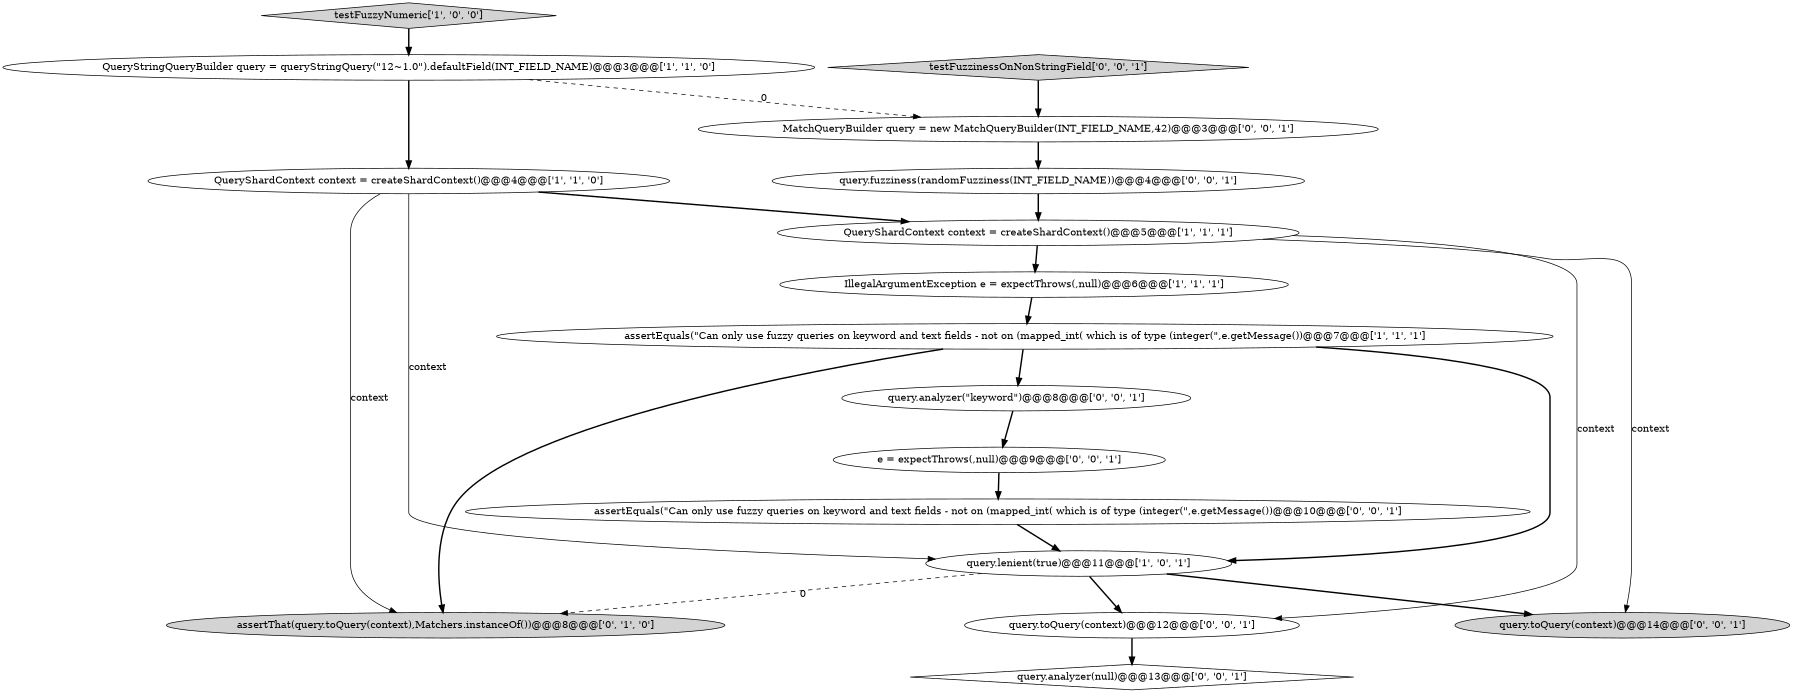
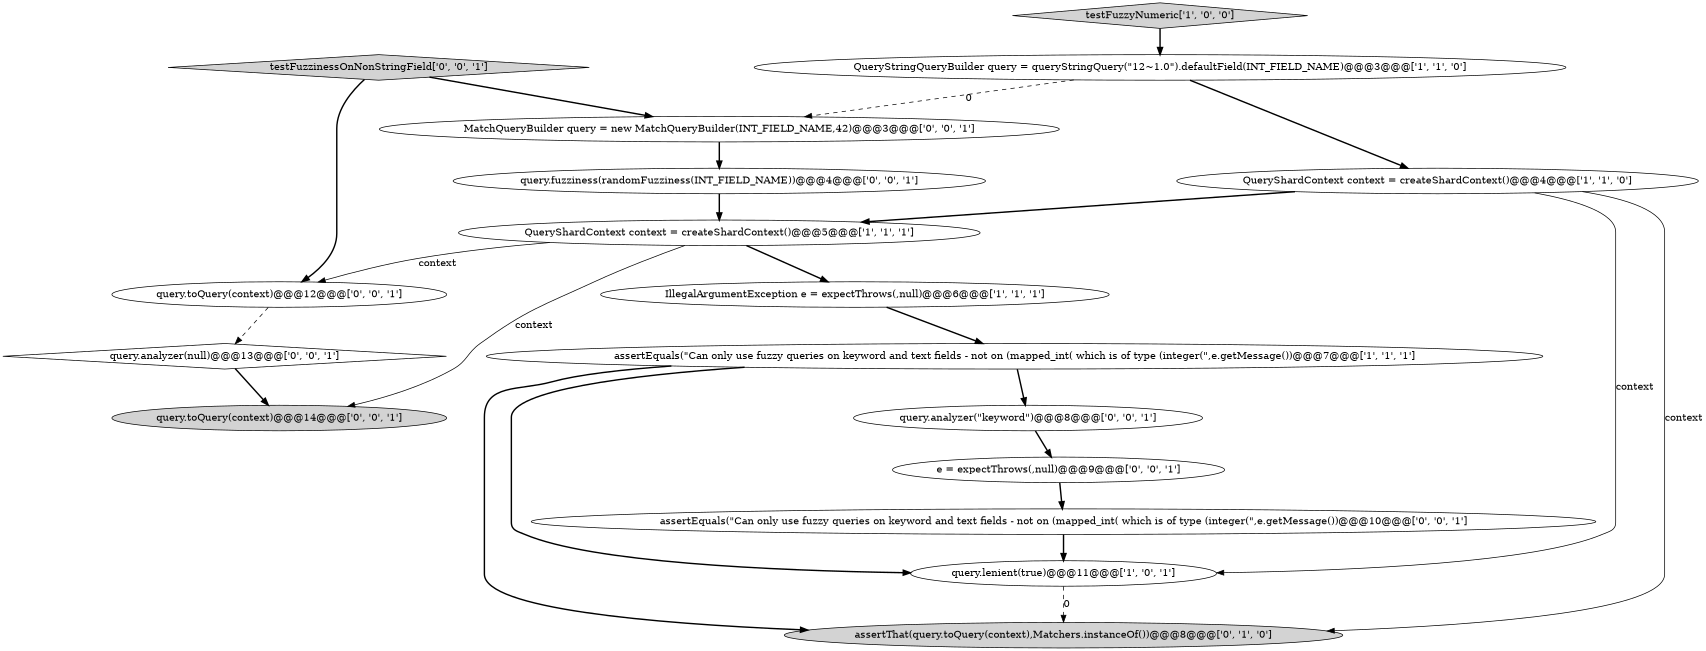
edge "query.lenient(true)@@@11@@@['1', '0', '1']" -> "query.toQuery(context)@@@12@@@['0', '0', '1']": now "testFuzzinessOnNonStringField['0', '0', '1']" -> "query.toQuery(context)@@@12@@@['0', '0', '1']"
edge "query.lenient(true)@@@11@@@['1', '0', '1']" -> "query.toQuery(context)@@@14@@@['0', '0', '1']": now "query.analyzer(null)@@@13@@@['0', '0', '1']" -> "query.toQuery(context)@@@14@@@['0', '0', '1']"
edge "query.toQuery(context)@@@12@@@['0', '0', '1']" -> "query.analyzer(null)@@@13@@@['0', '0', '1']": style bold -> dashed
